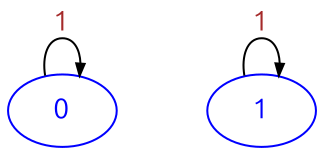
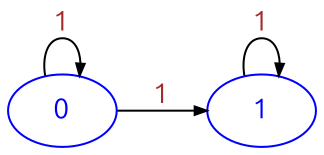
edge "0" -> "1": added, label "1"
